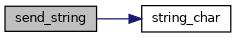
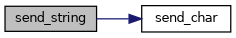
node "string_char": label "string_char" -> "send_char"
